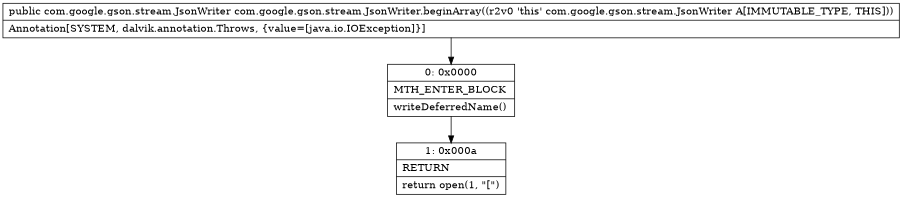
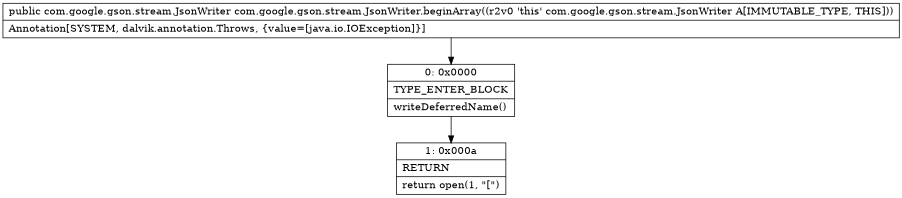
node "0: 0x0000": text "MTH_ENTER_BLOCK" -> "TYPE_ENTER_BLOCK"
